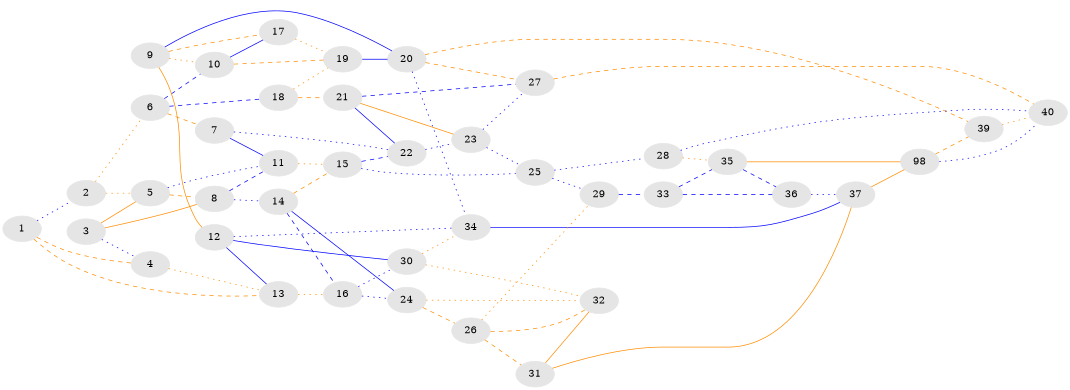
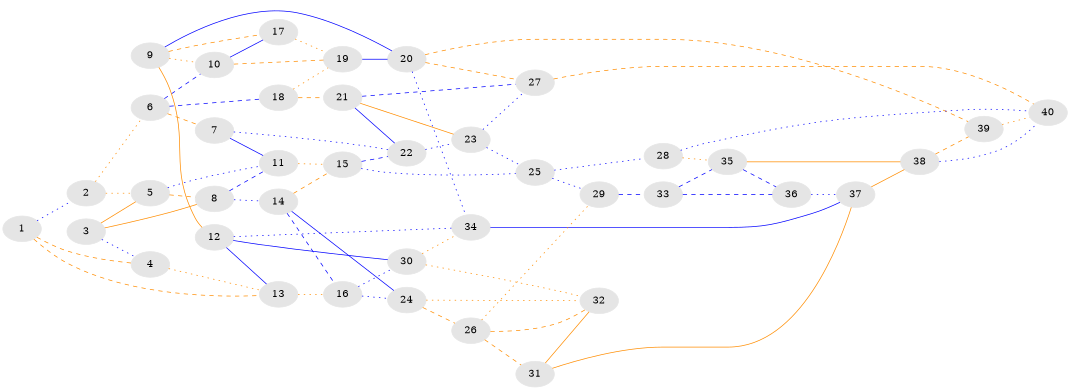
node "98": label "98" -> "38"
